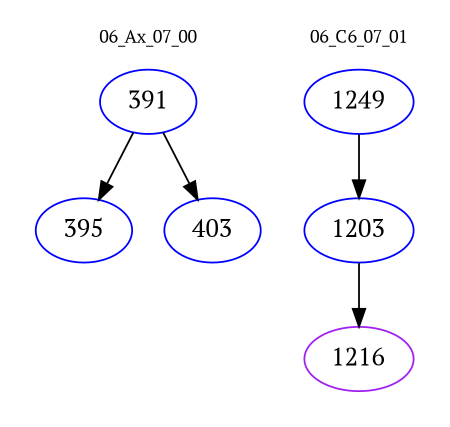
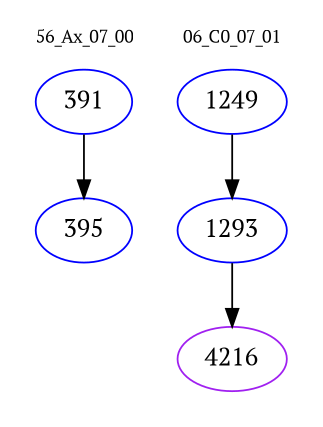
cluster "06_Ax_07_00": label "06_Ax_07_00" -> "56_Ax_07_00"
cluster "06_C6_07_01": label "06_C6_07_01" -> "06_C0_07_01"
node "403": removed
node "1203": label "1203" -> "1293"
node "1216": label "1216" -> "4216"
